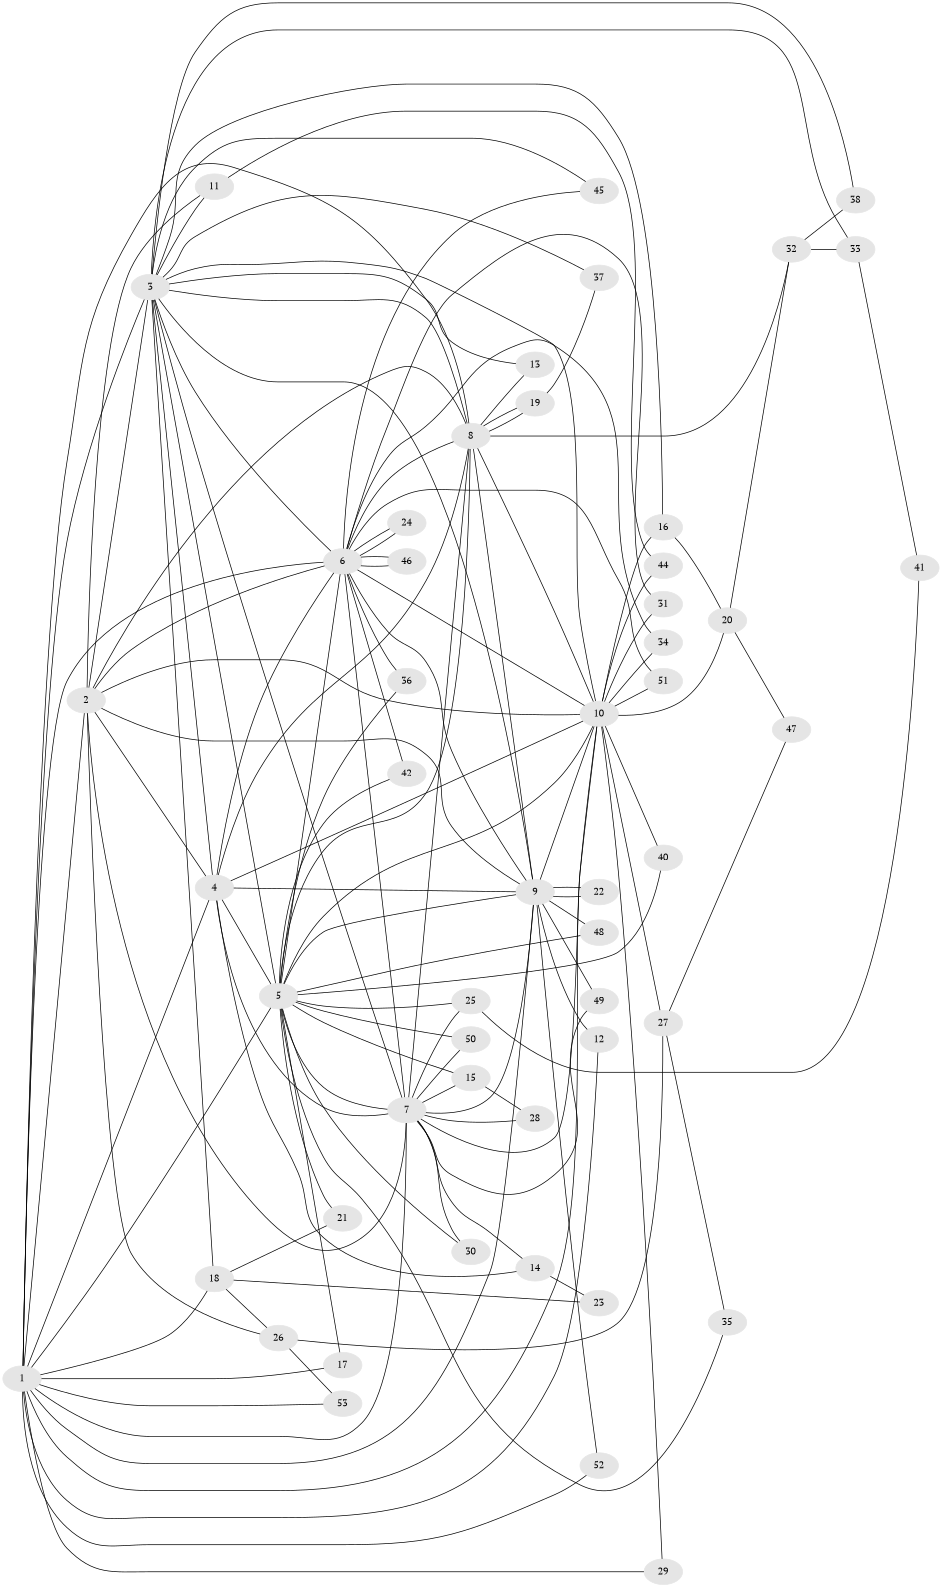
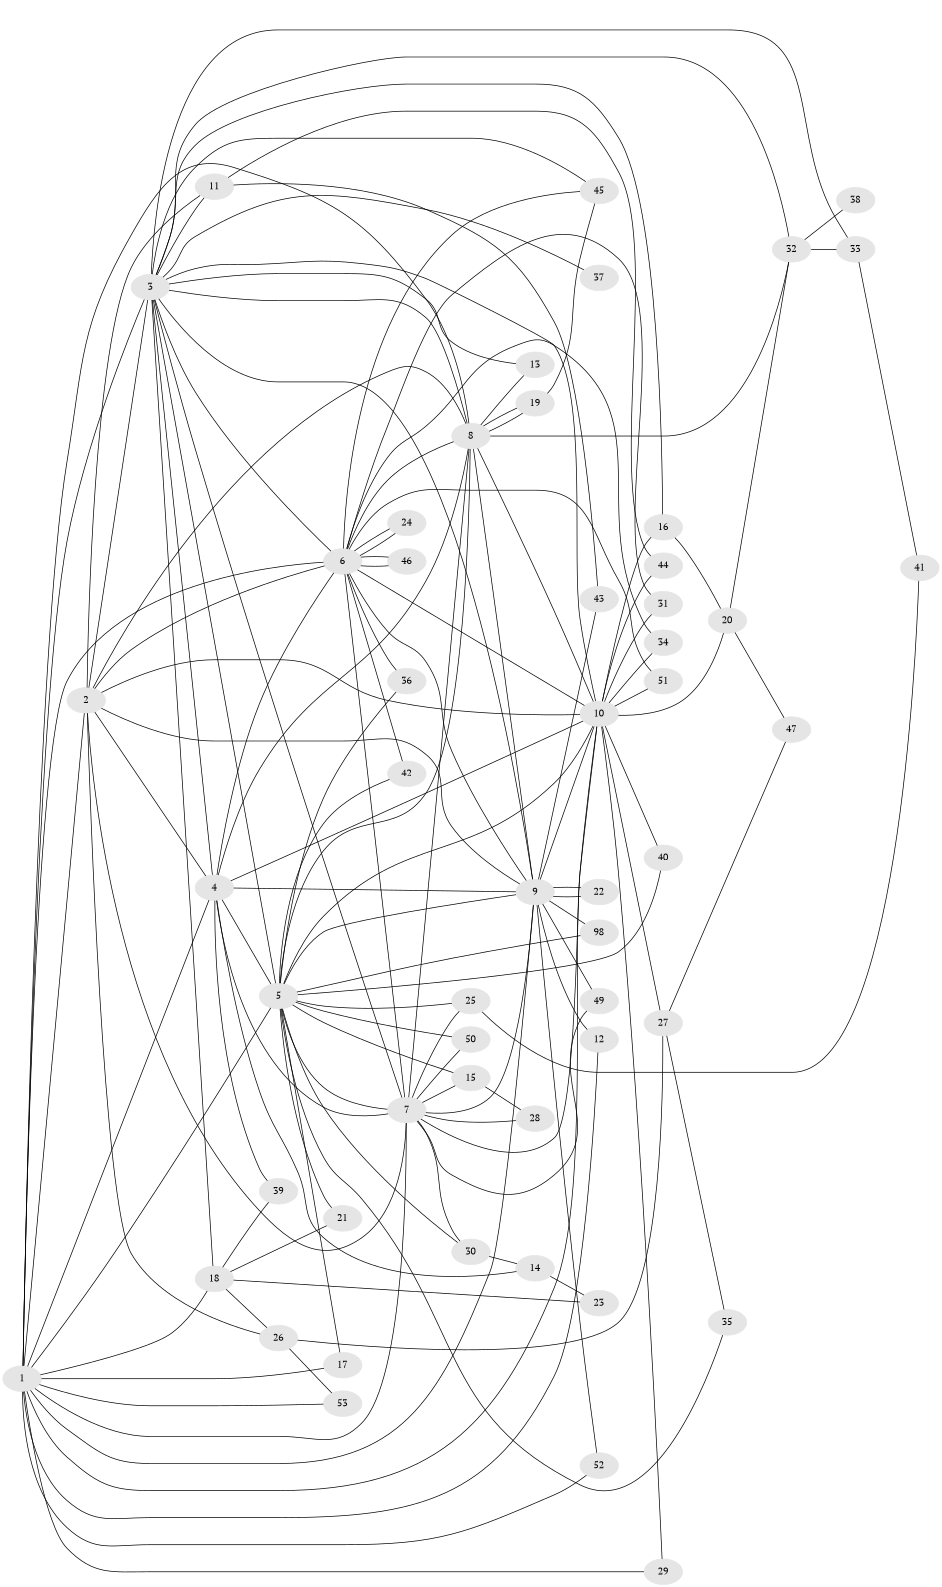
edge "38" -- "3": now "32" -- "3"
edge "37" -- "19": now "45" -- "19"
node "43": added
edge "6" -- "5": removed
node "48": label "48" -> "98"
node "39": added
edge "7" -- "14": now "30" -- "14"
